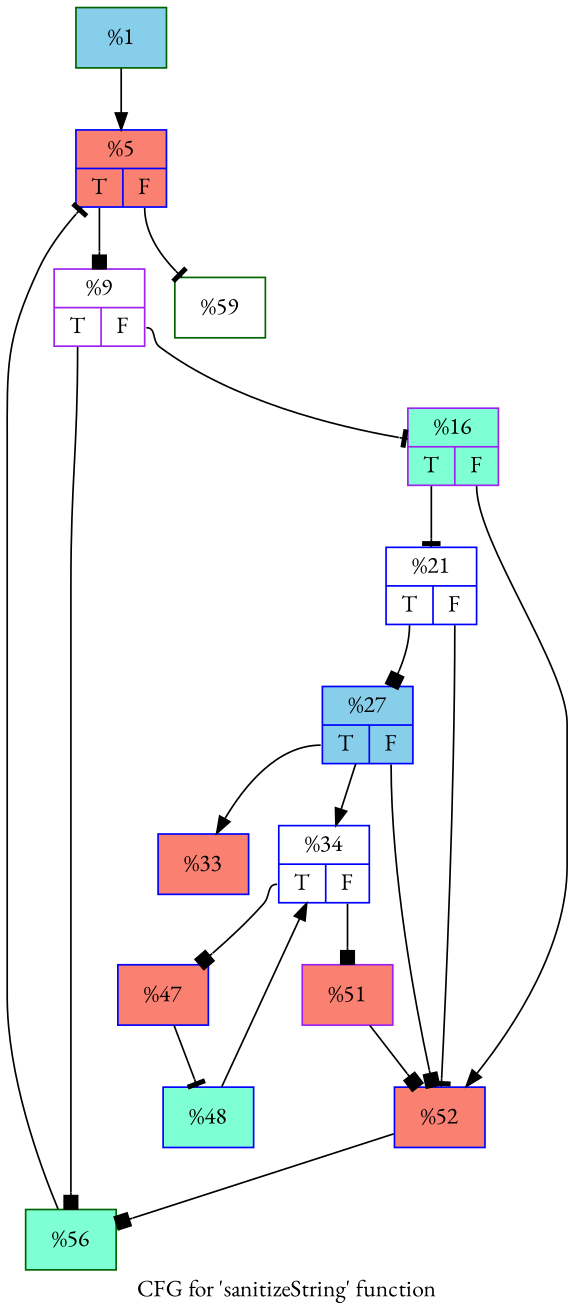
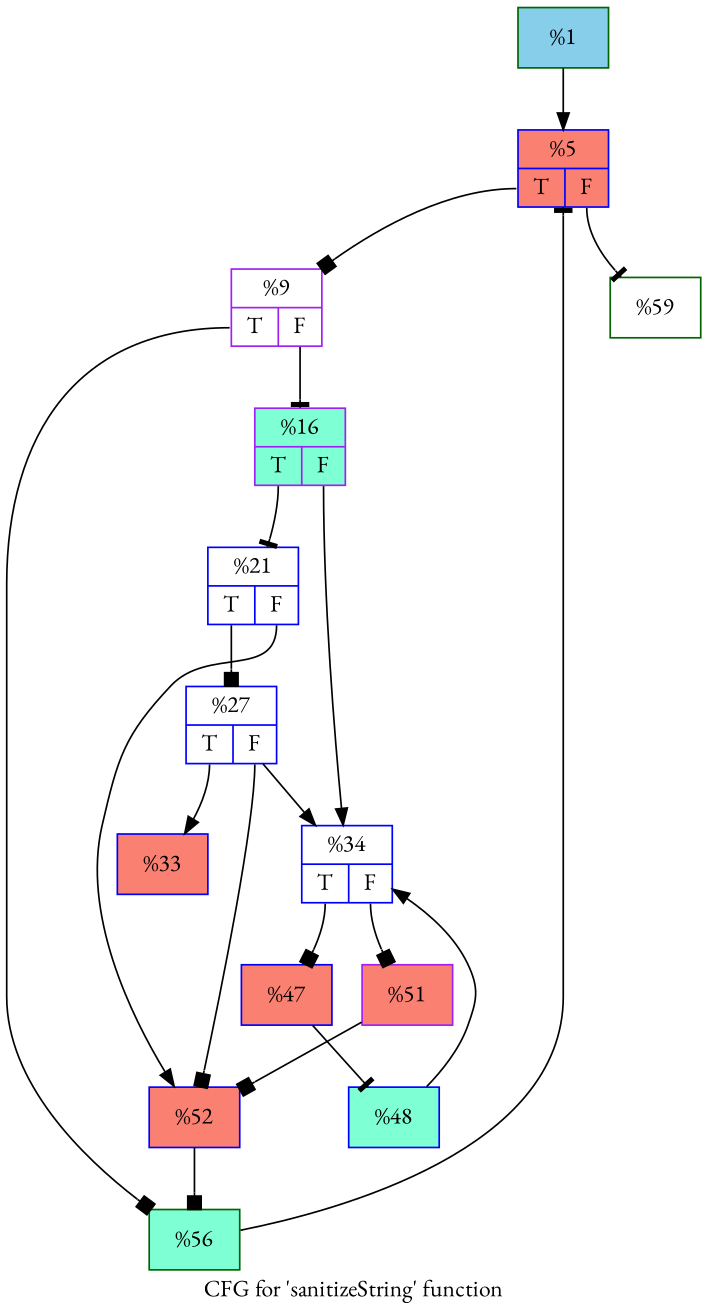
node "%27": fillcolor skyblue -> white
edge "%16" -> "%52": now "%16" -> "%34"
edge "%21" -> "%52": arrowhead tee -> normal
